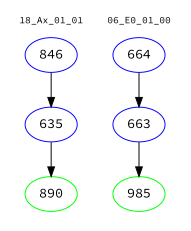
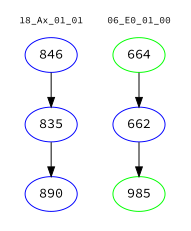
node "664": color blue -> green
node "635": label "635" -> "835"
node "663": label "663" -> "662"
node "890": color green -> blue
